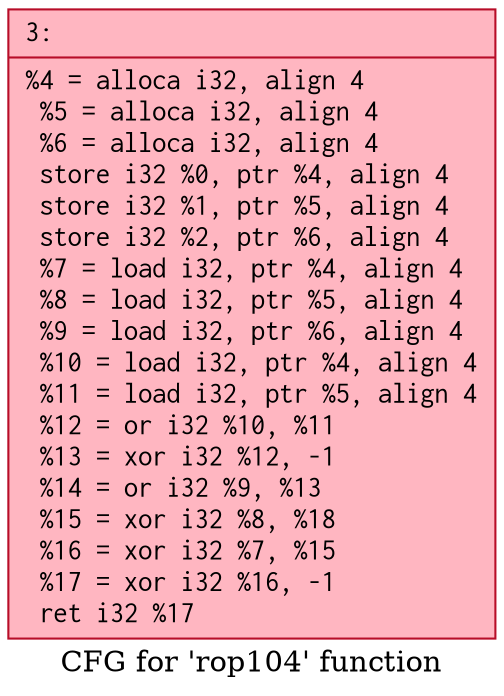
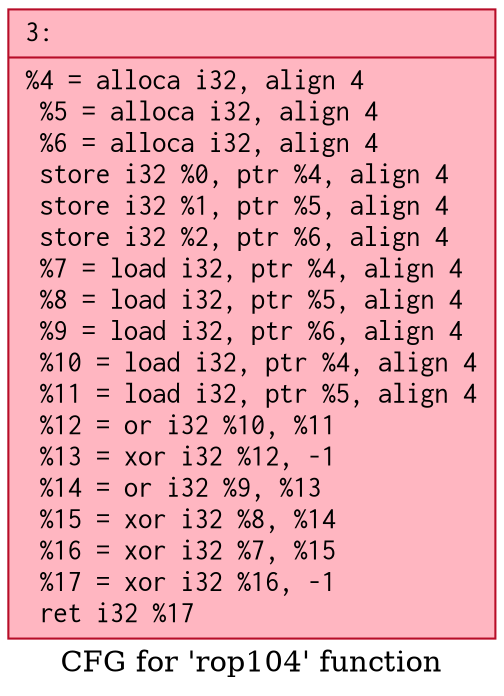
node "3:": text "%15 = xor i32 %8, %18" -> "%15 = xor i32 %8, %14"
